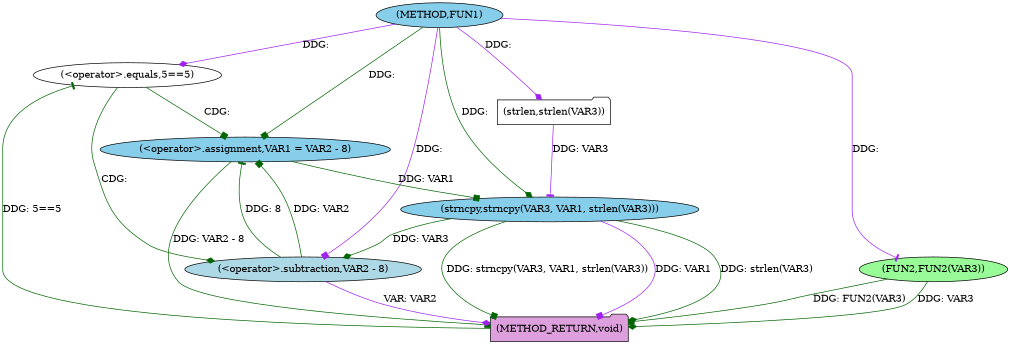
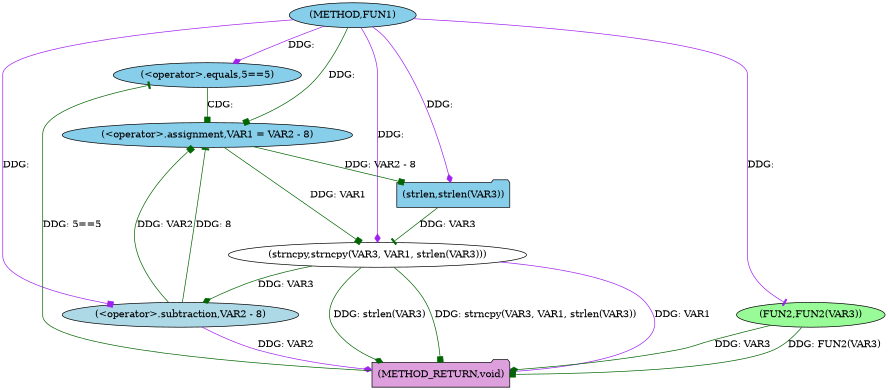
node "(<operator>.equals,5==5)": fillcolor white -> skyblue
node "(strlen,strlen(VAR3))": fillcolor white -> skyblue
edge "(METHOD,FUN1)" -> "(strncpy,strncpy(VAR3, VAR1, strlen(VAR3)))": color darkgreen -> purple
edge "(strlen,strlen(VAR3))" -> "(strncpy,strncpy(VAR3, VAR1, strlen(VAR3)))": color purple -> darkgreen
edge "(<operator>.equals,5==5)" -> "(<operator>.subtraction,VAR2 - 8)": removed, label "CDG:"
node "(strncpy,strncpy(VAR3, VAR1, strlen(VAR3)))": fillcolor skyblue -> white
edge "(<operator>.subtraction,VAR2 - 8)" -> "(METHOD_RETURN,void)": label "VAR: VAR2" -> "DDG: VAR2"
edge "(<operator>.assignment,VAR1 = VAR2 - 8)" -> "(METHOD_RETURN,void)": now "(<operator>.assignment,VAR1 = VAR2 - 8)" -> "(strlen,strlen(VAR3))"
